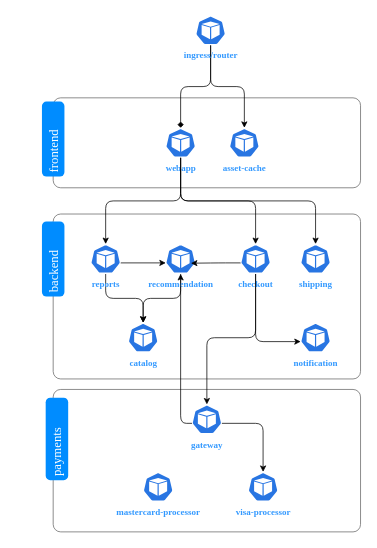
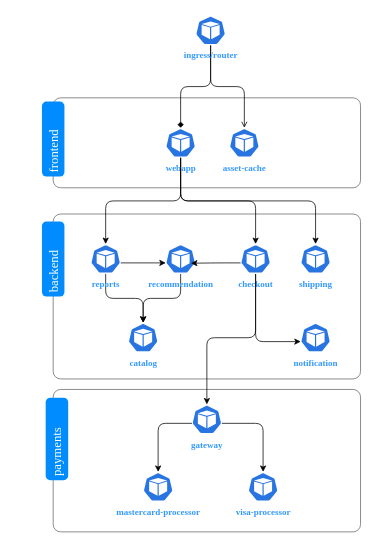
edge "ingress/router" -> "asset-cache": arrowhead classic -> open
edge "gateway" -> "recommendation": now "gateway" -> "mastercard-processor"
